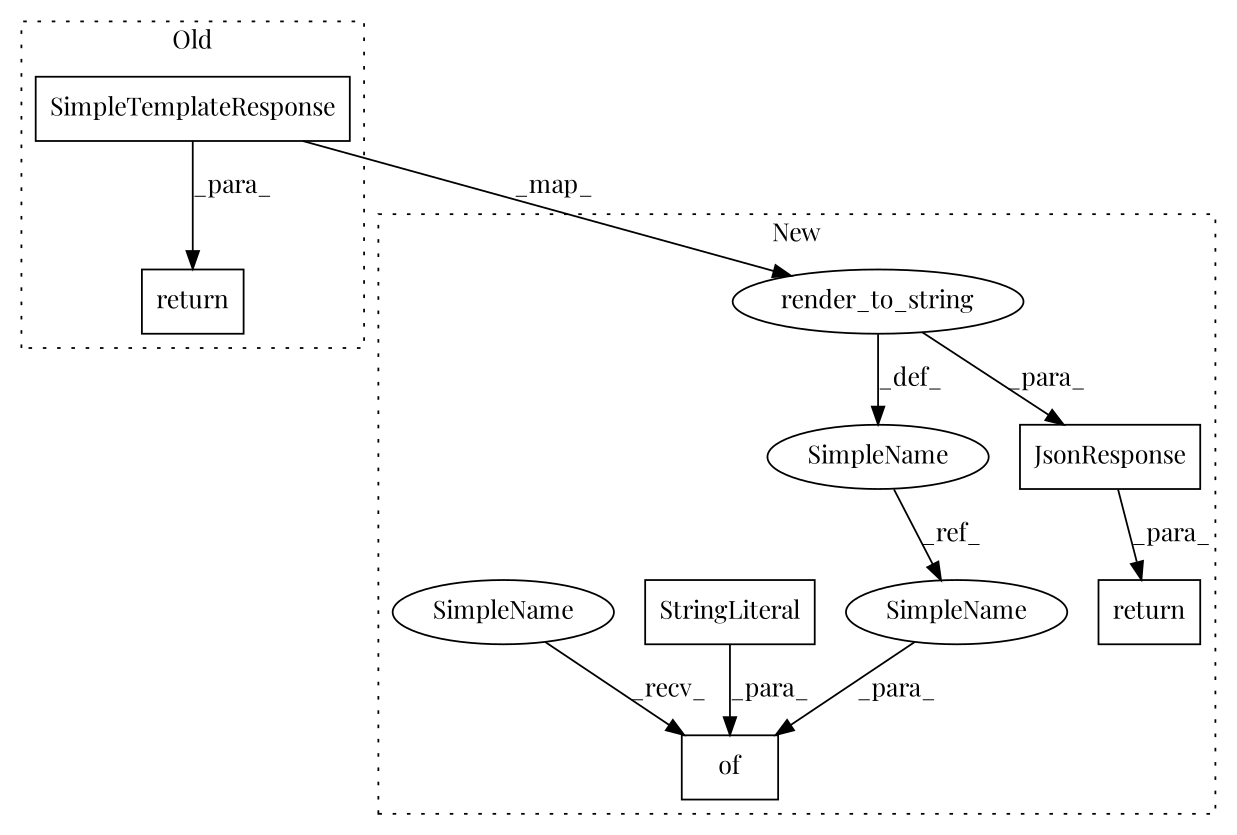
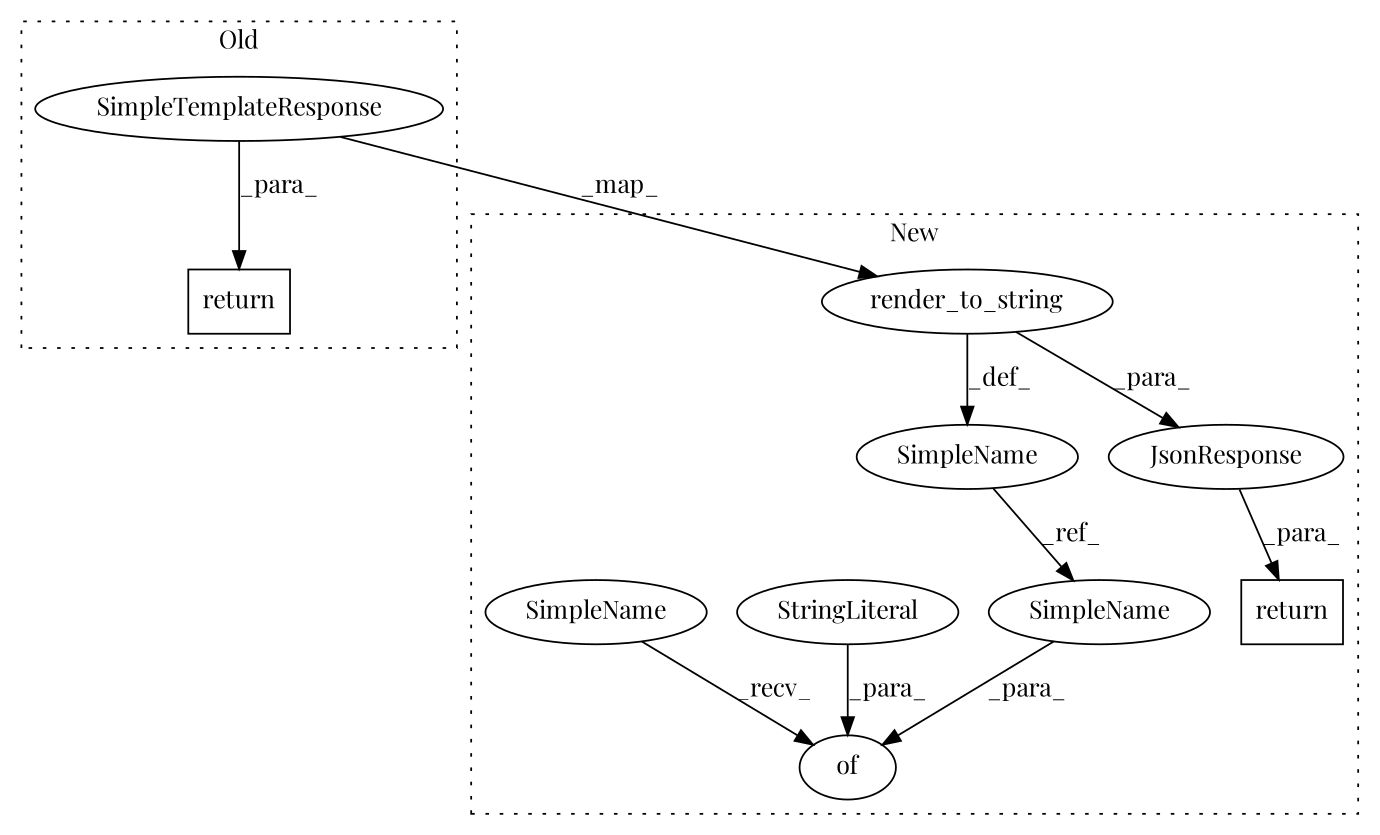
node "SimpleTemplateResponse": shape box -> ellipse
node "JsonResponse": shape box -> ellipse
node "StringLiteral": shape box -> ellipse
node "of": shape box -> ellipse
